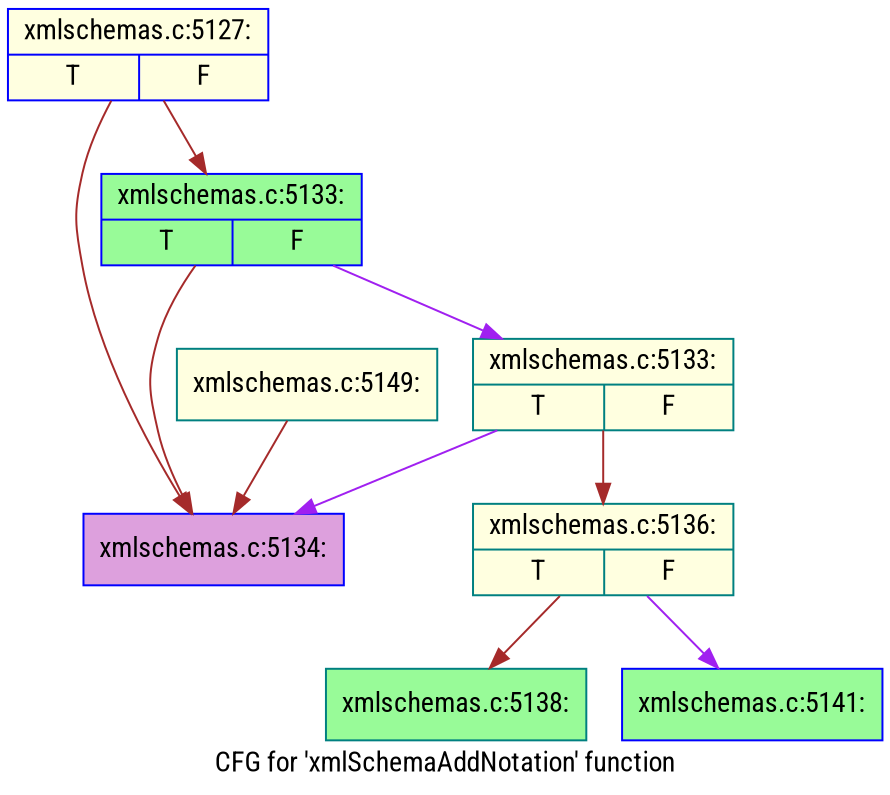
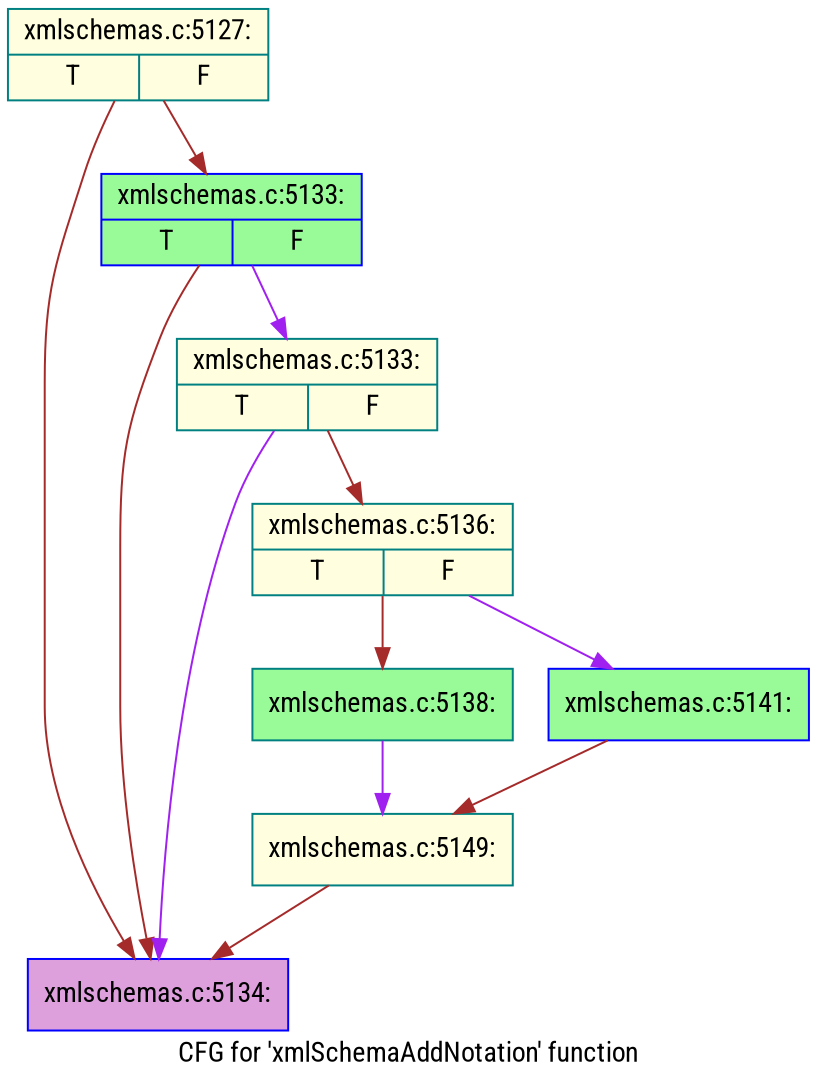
node "xmlschemas.c:5127:": color blue -> teal
edge "xmlschemas.c:5138:" -> "xmlschemas.c:5149:": added
edge "xmlschemas.c:5141:" -> "xmlschemas.c:5149:": added
